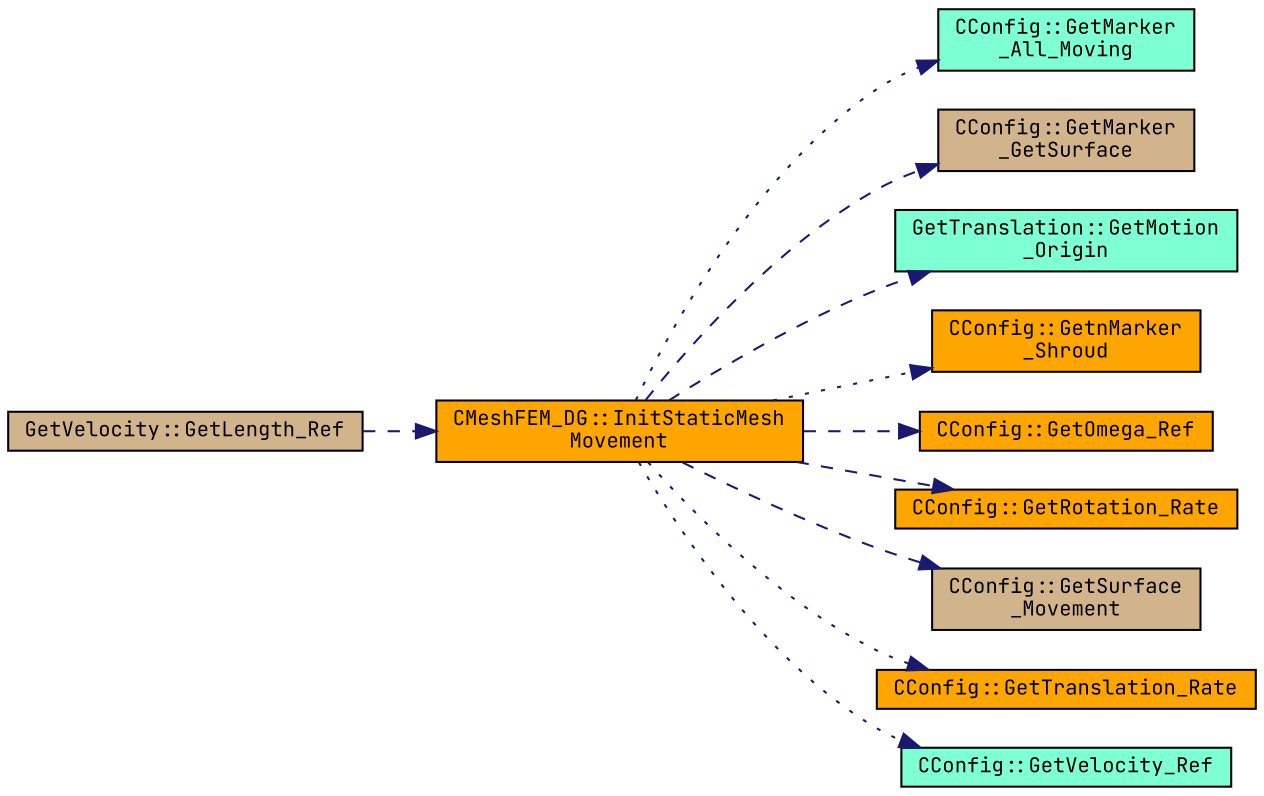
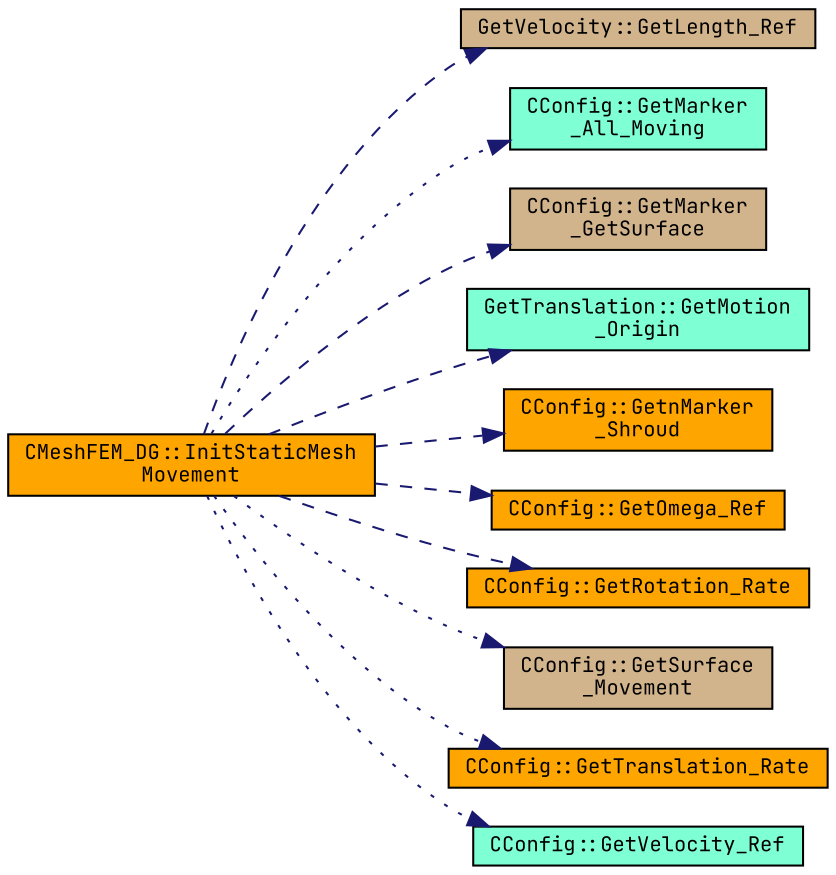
edge "CMeshFEM_DG::InitStaticMesh Movement" -> "CConfig::GetnMarker _Shroud": style dotted -> dashed
edge "GetVelocity::GetLength_Ref" -> "CMeshFEM_DG::InitStaticMesh Movement": reversed
edge "CMeshFEM_DG::InitStaticMesh Movement" -> "CConfig::GetSurface _Movement": style dashed -> dotted
